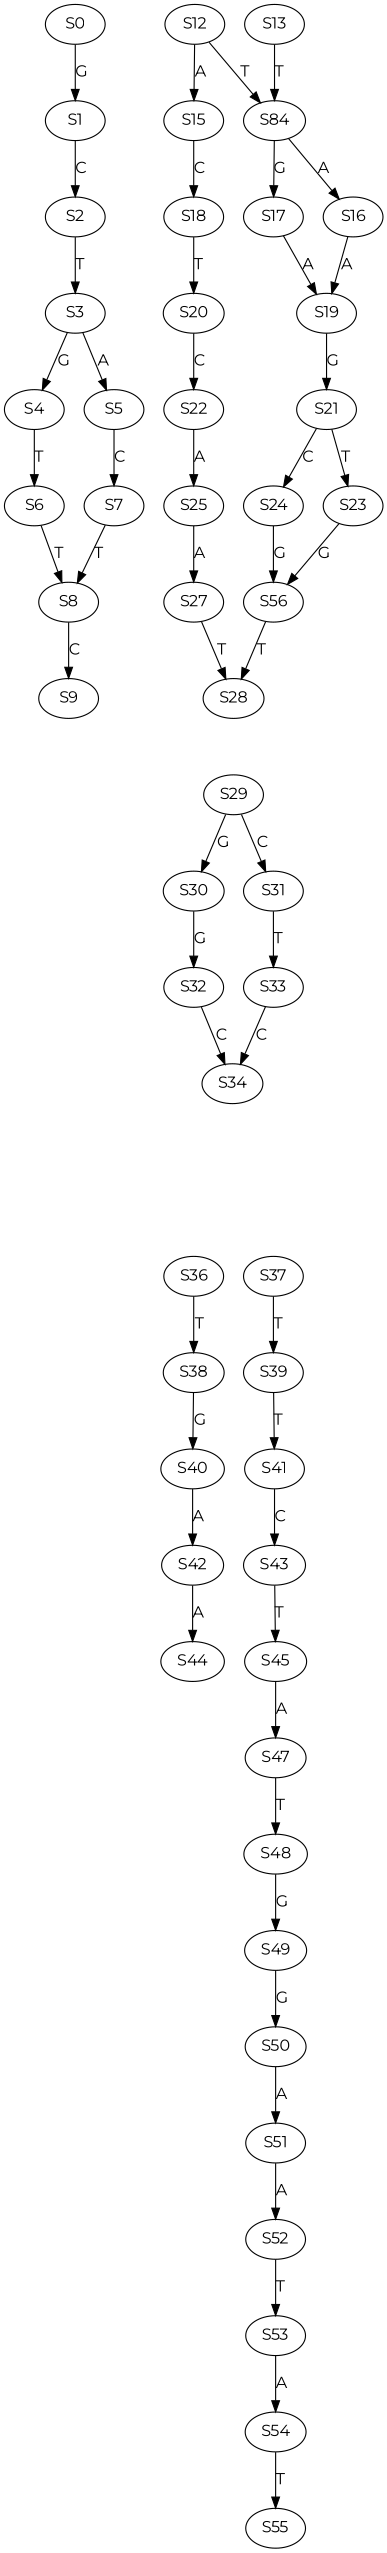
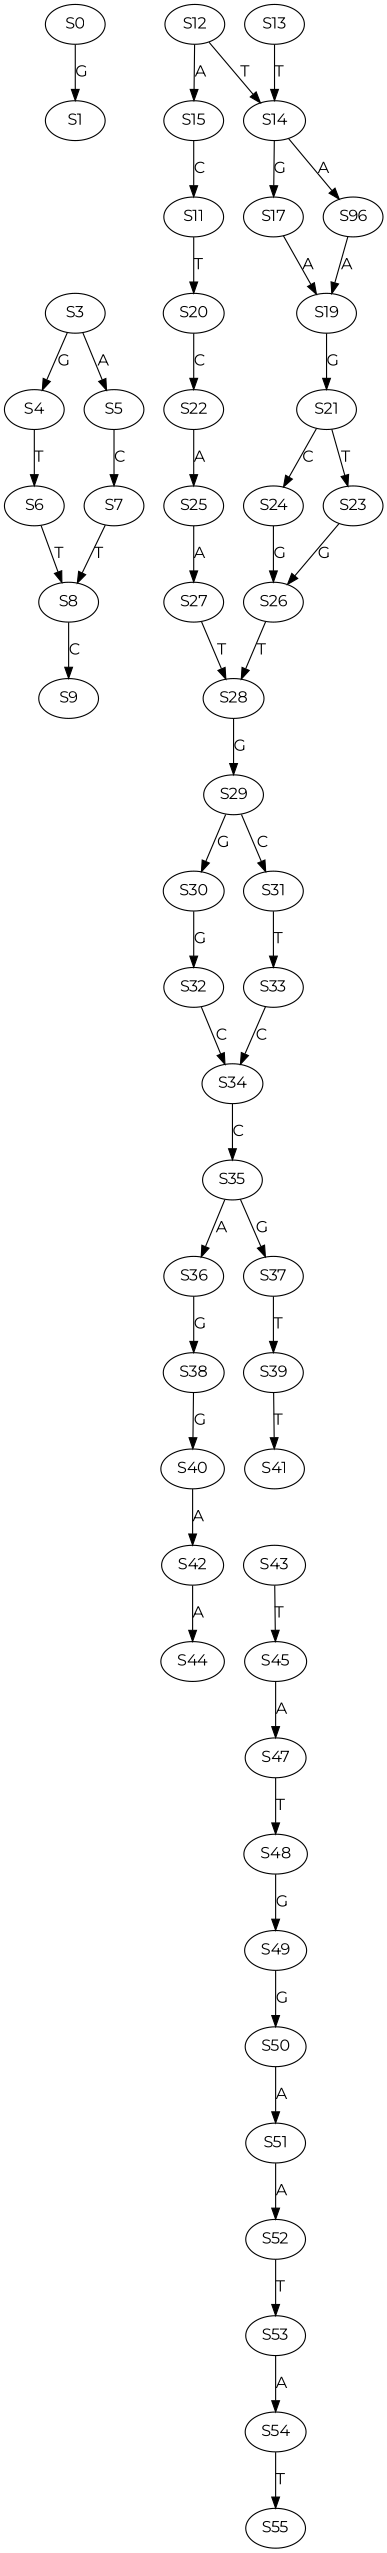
node "S84": label "S84" -> "S14"
node "S2": removed
node "S18": label "S18" -> "S11"
node "S16": label "S16" -> "S96"
node "S56": label "S56" -> "S26"
edge "S28" -> "S29": added, label "G"
node "S35": added
edge "S36" -> "S38": label "T" -> "G"
edge "S41" -> "S43": removed, label "C"
